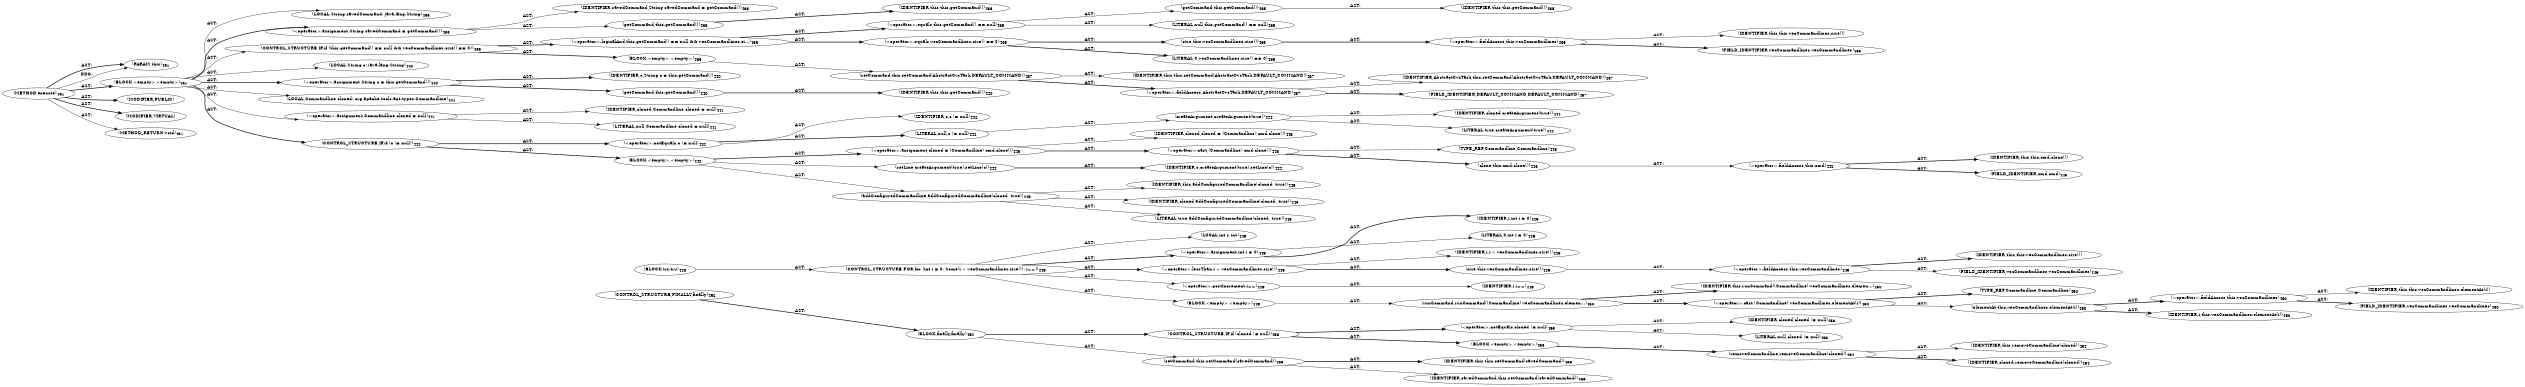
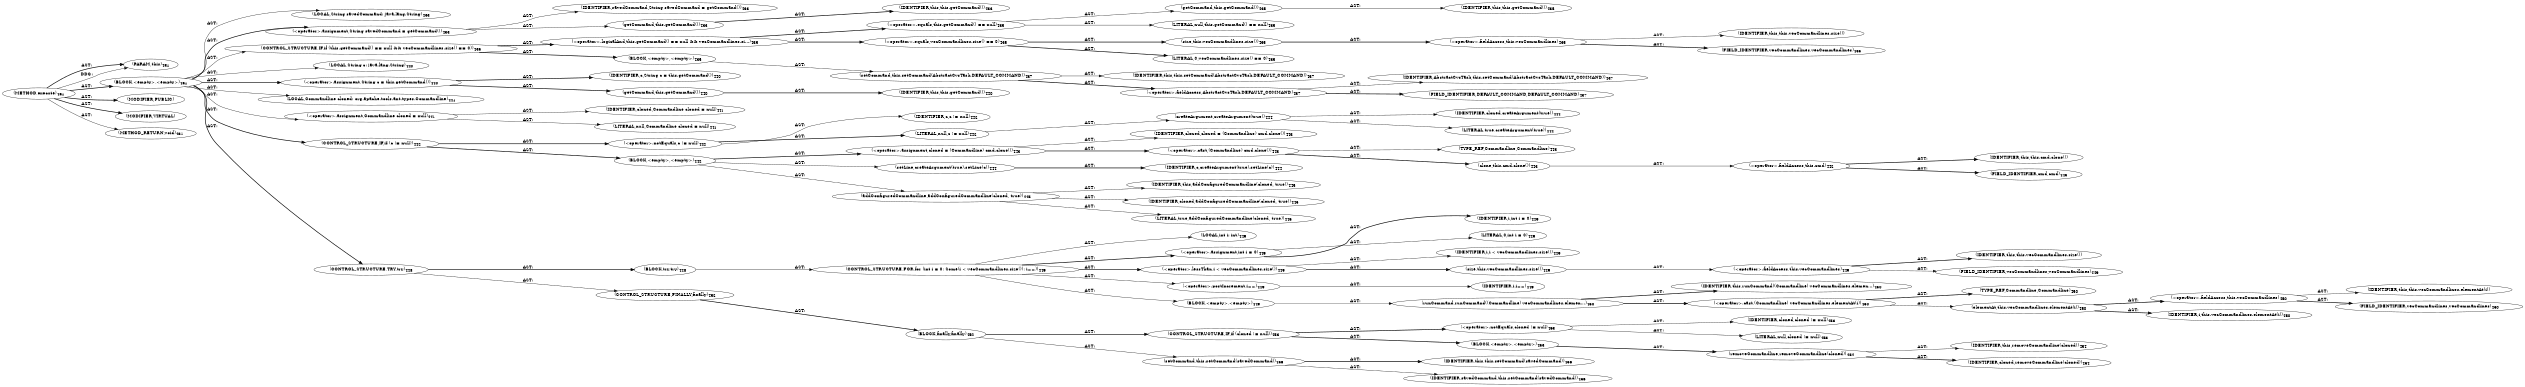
node "(CONTROL_STRUCTURE,TRY,try)": added
